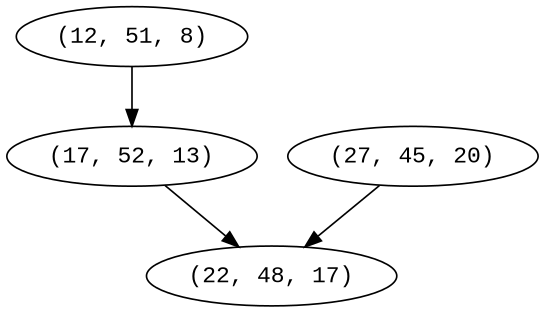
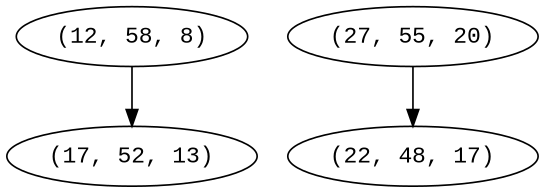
node "(12, 51, 8)": label "(12, 51, 8)" -> "(12, 58, 8)"
node "(27, 45, 20)": label "(27, 45, 20)" -> "(27, 55, 20)"
edge "(17, 52, 13)" -> "(22, 48, 17)": removed
